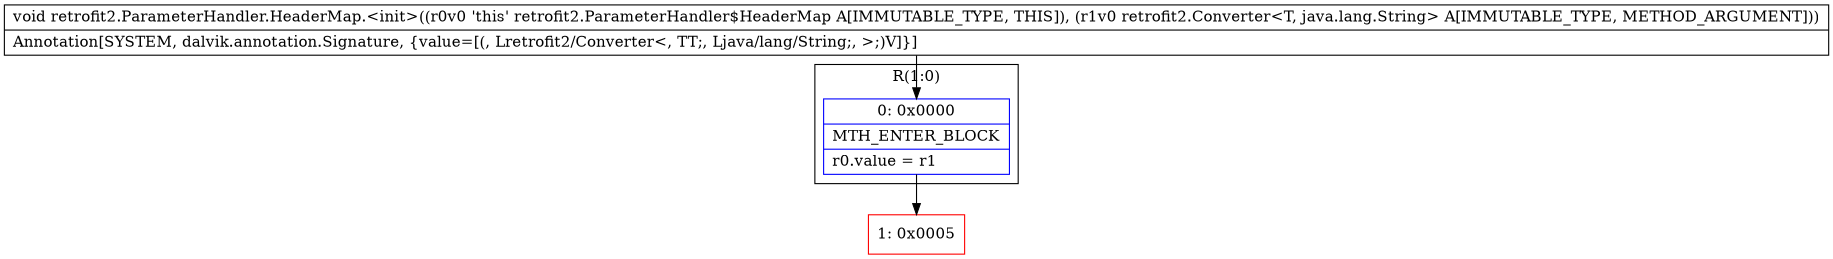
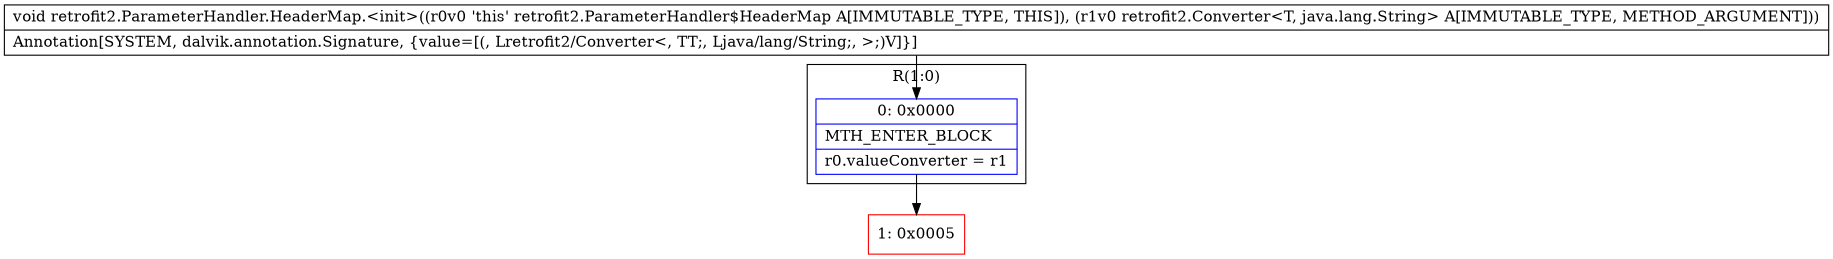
node "0: 0x0000": text "r0.value = r1" -> "r0.valueConverter = r1"
